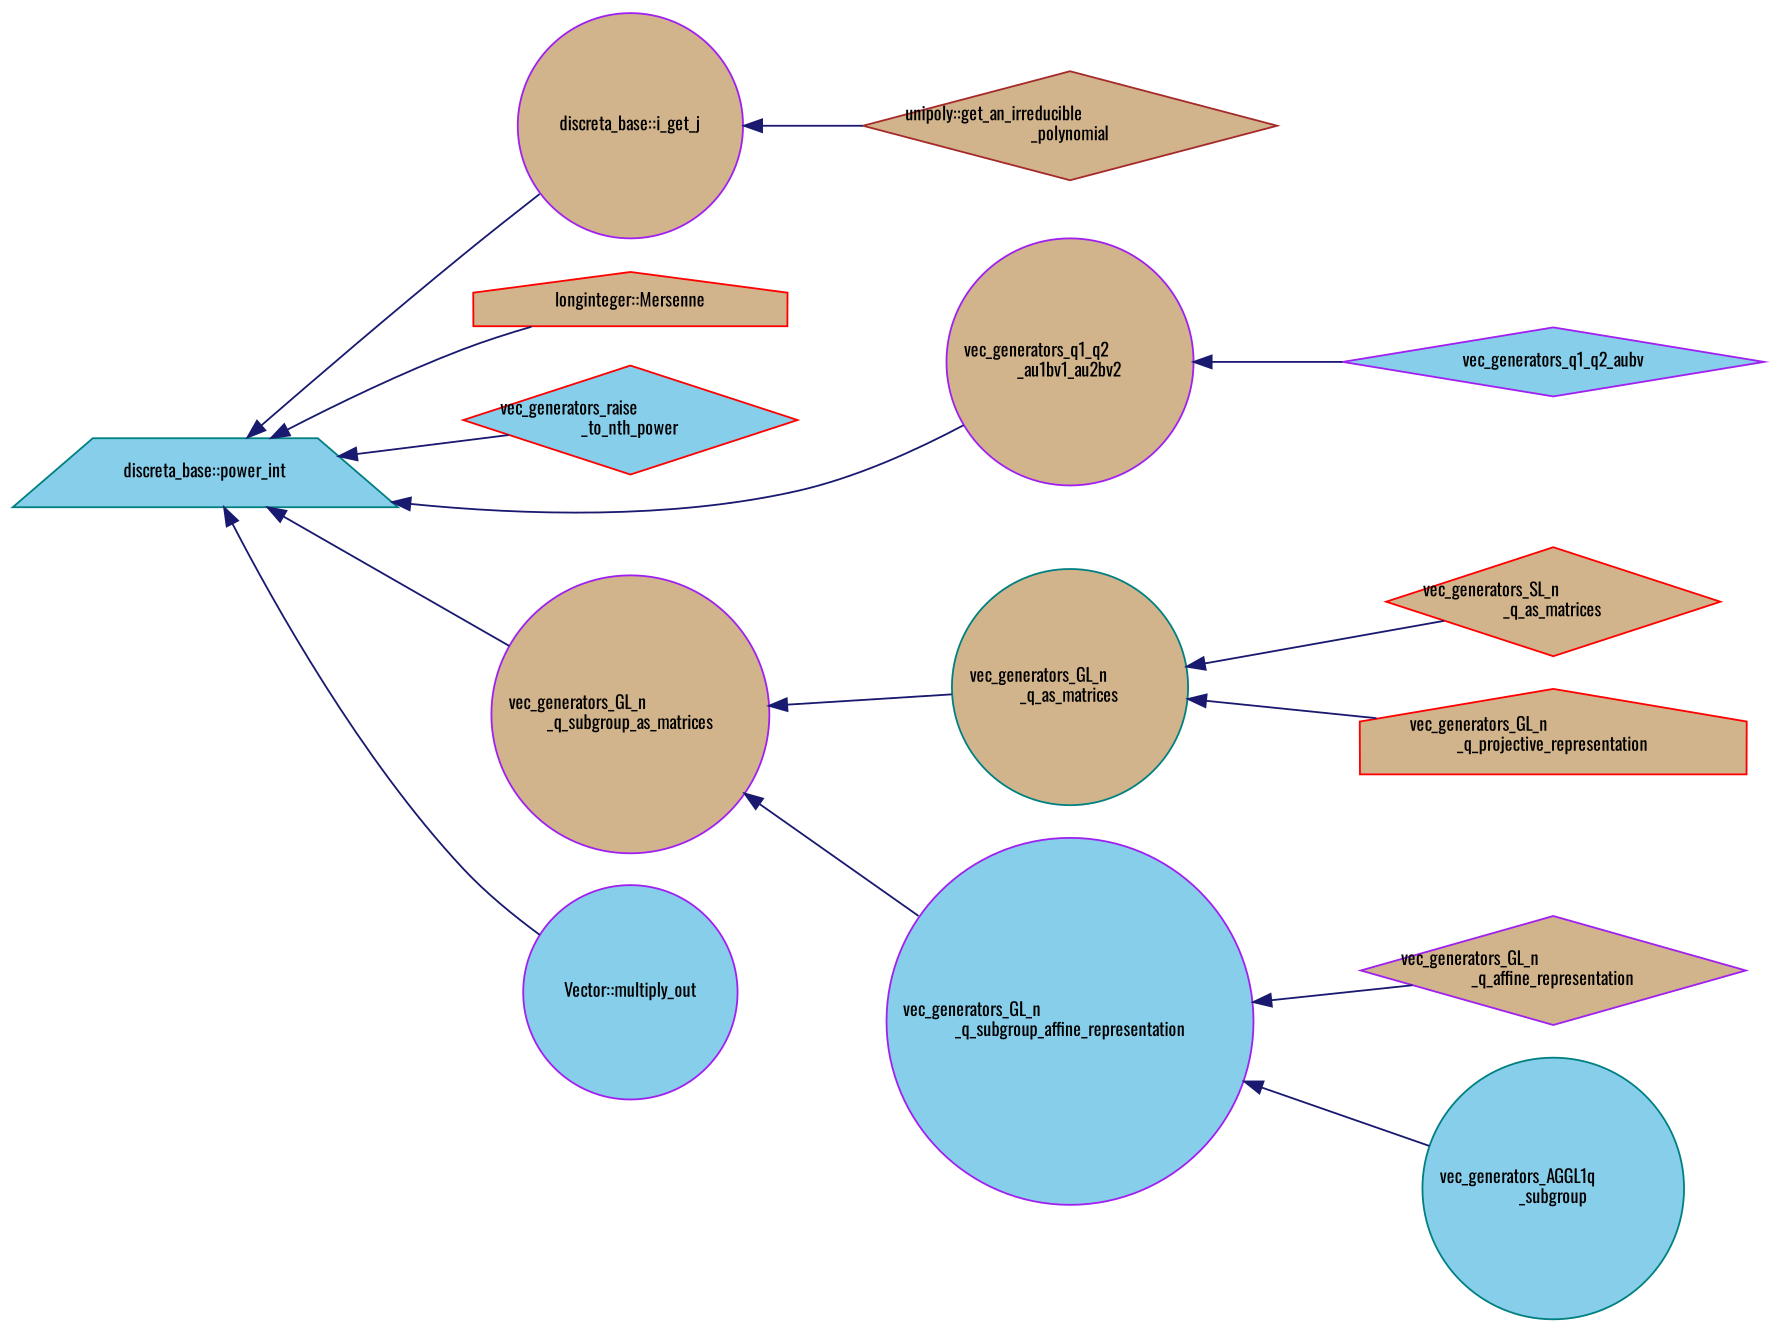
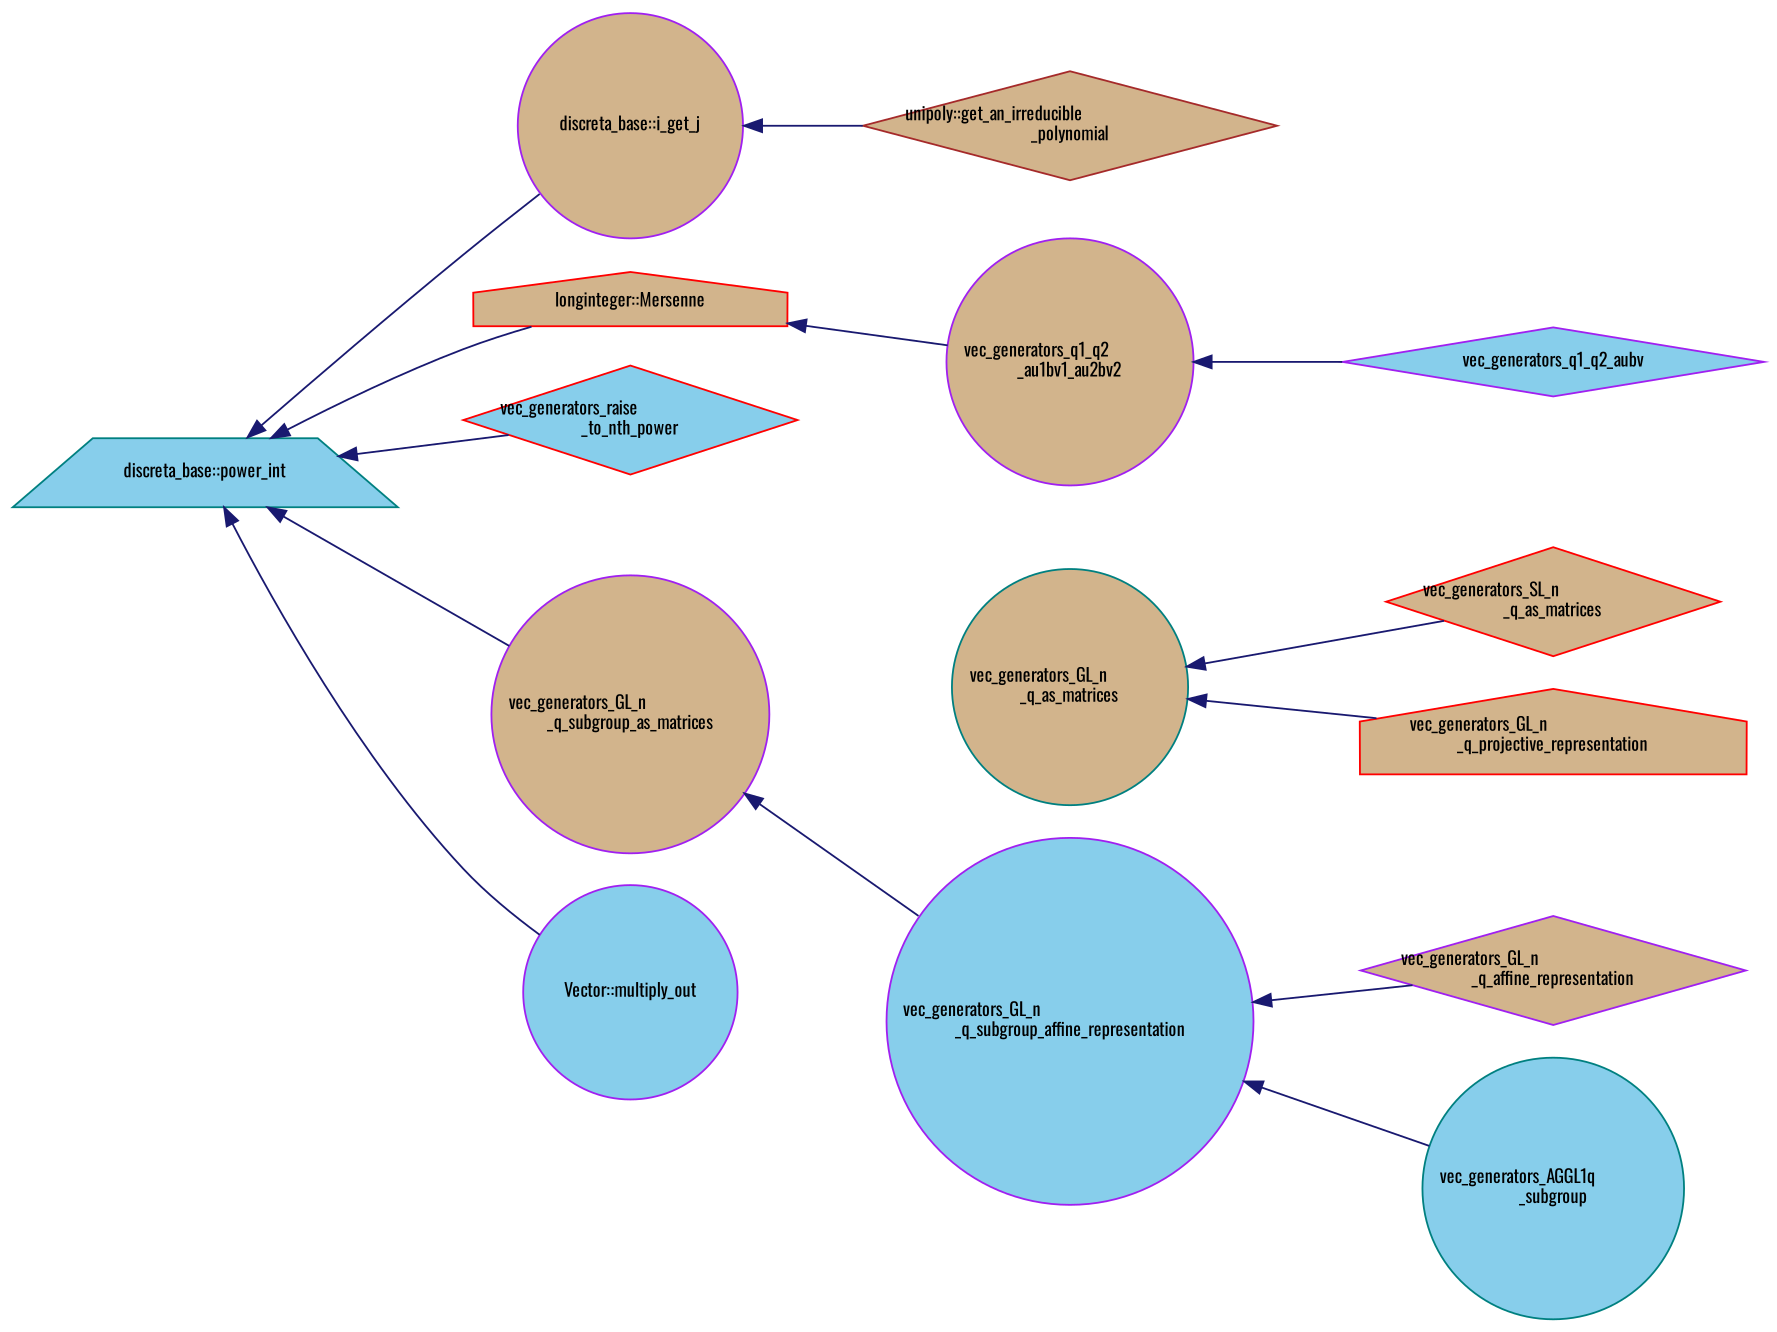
edge "vec_generators_q1_q2 _au1bv1_au2bv2" -> "discreta_base::power_int": now "vec_generators_q1_q2 _au1bv1_au2bv2" -> "longinteger::Mersenne"
edge "vec_generators_GL_n _q_as_matrices" -> "vec_generators_GL_n _q_subgroup_as_matrices": removed
